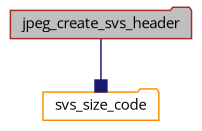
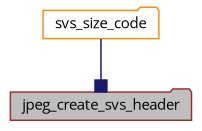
edge "jpeg_create_svs_header" -> "svs_size_code": reversed
